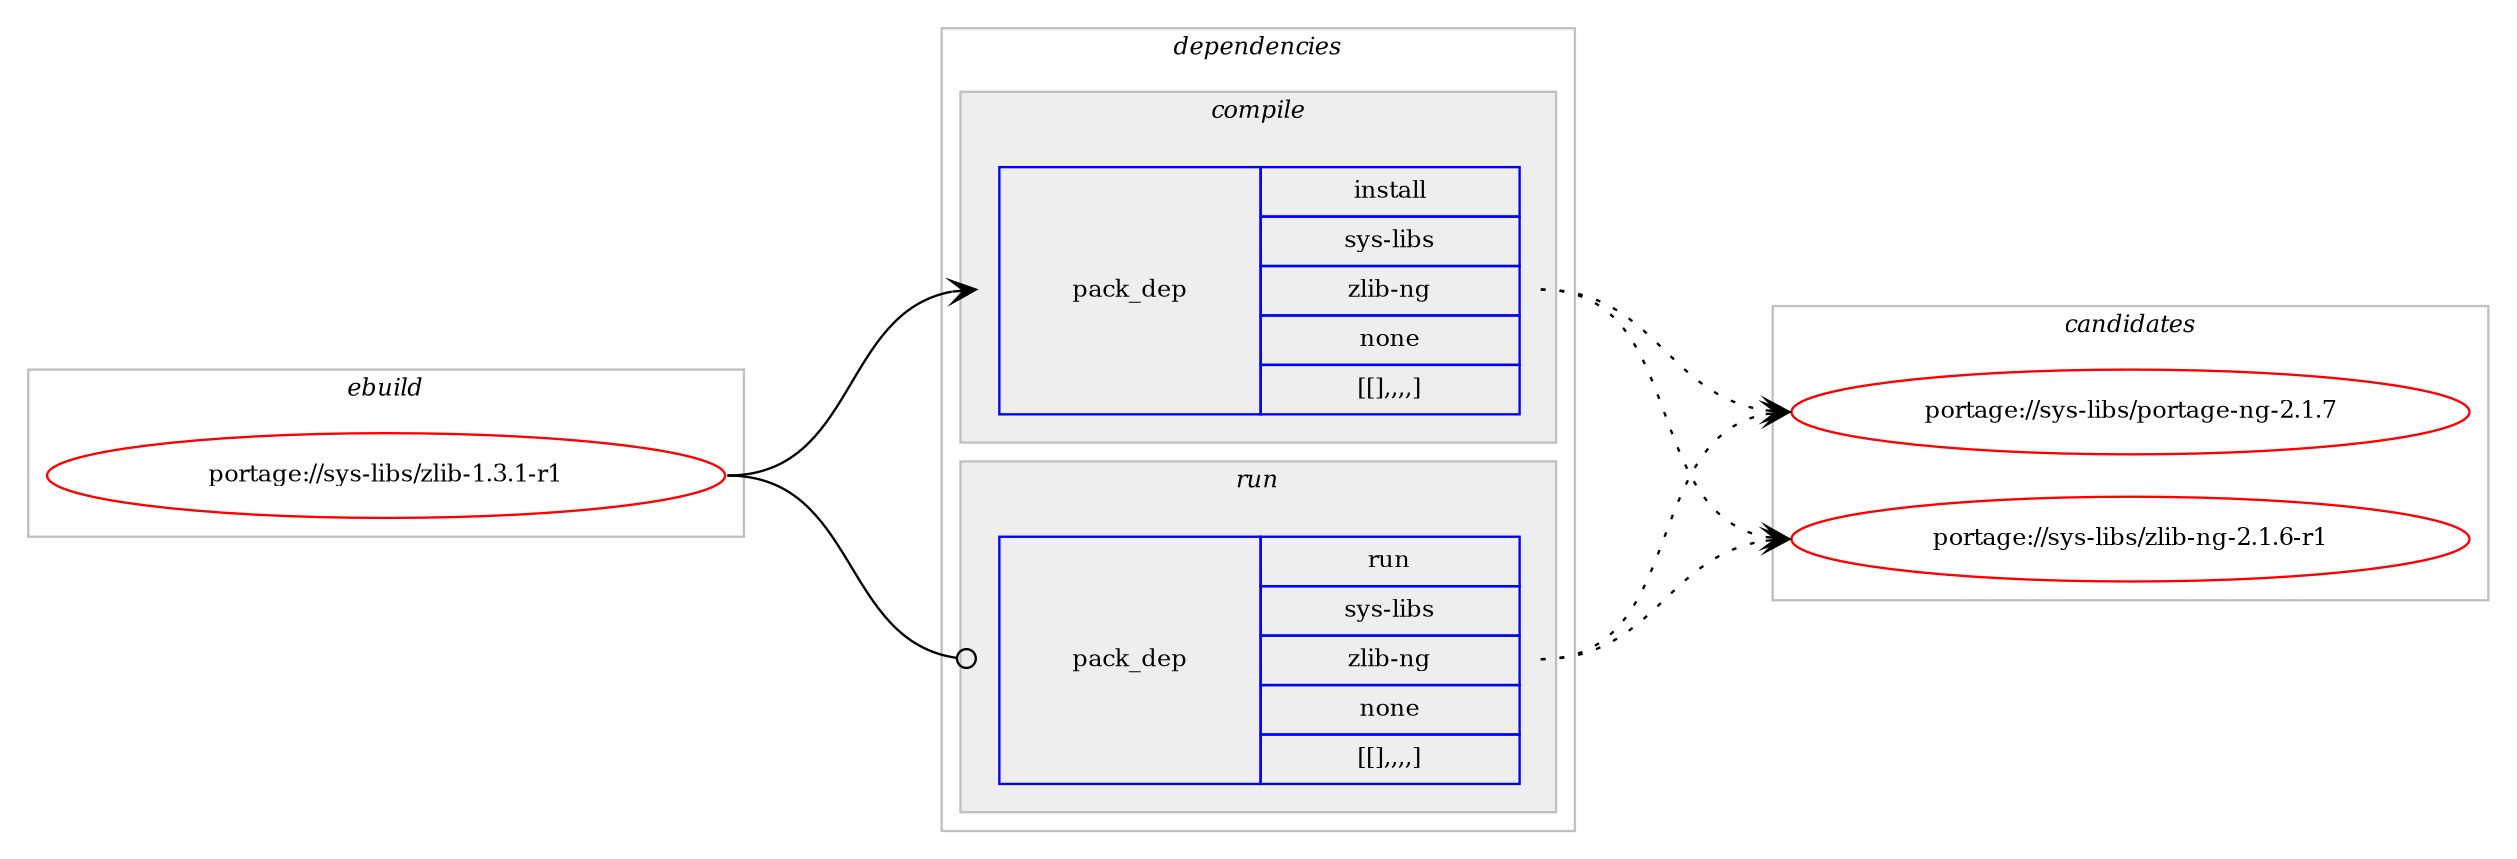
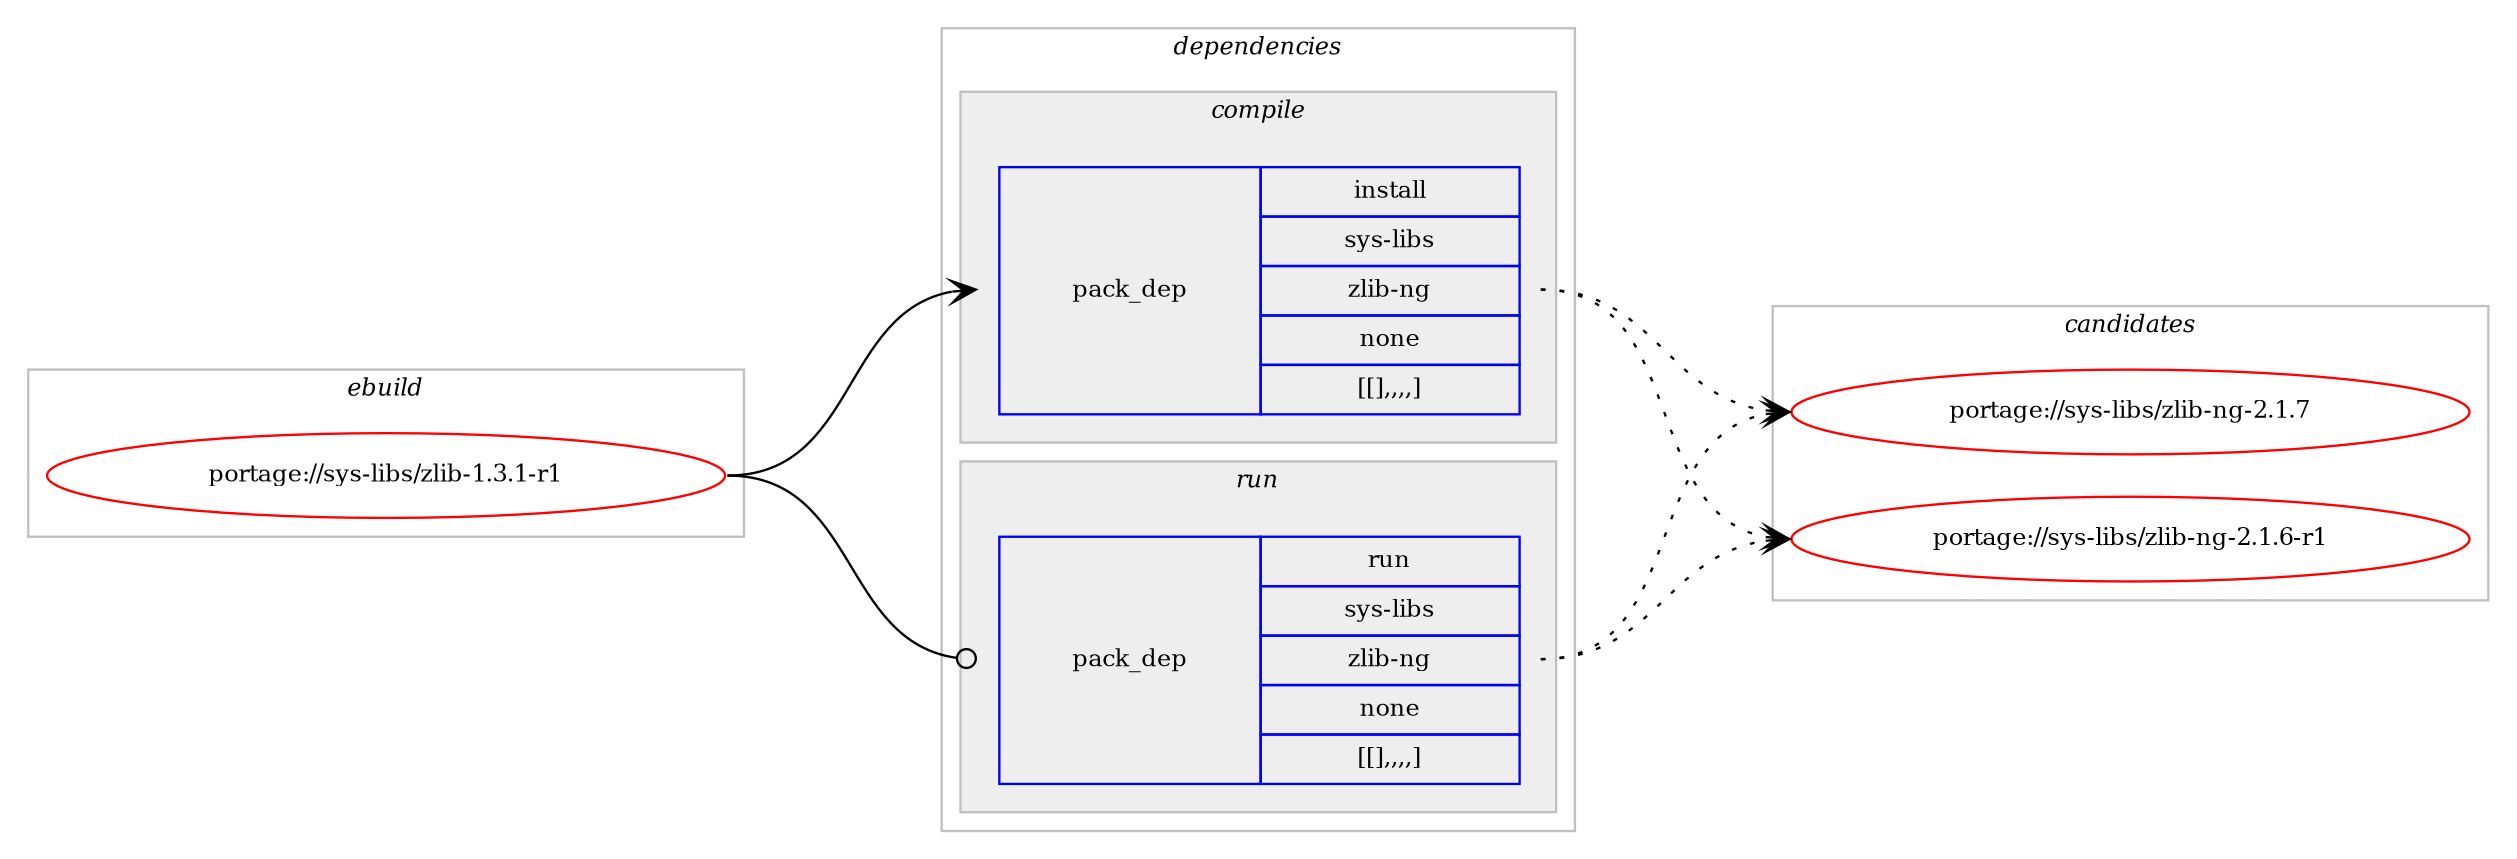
node "portage://sys-libs/portage-ng-2.1.7": label "portage://sys-libs/portage-ng-2.1.7" -> "portage://sys-libs/zlib-ng-2.1.7"
